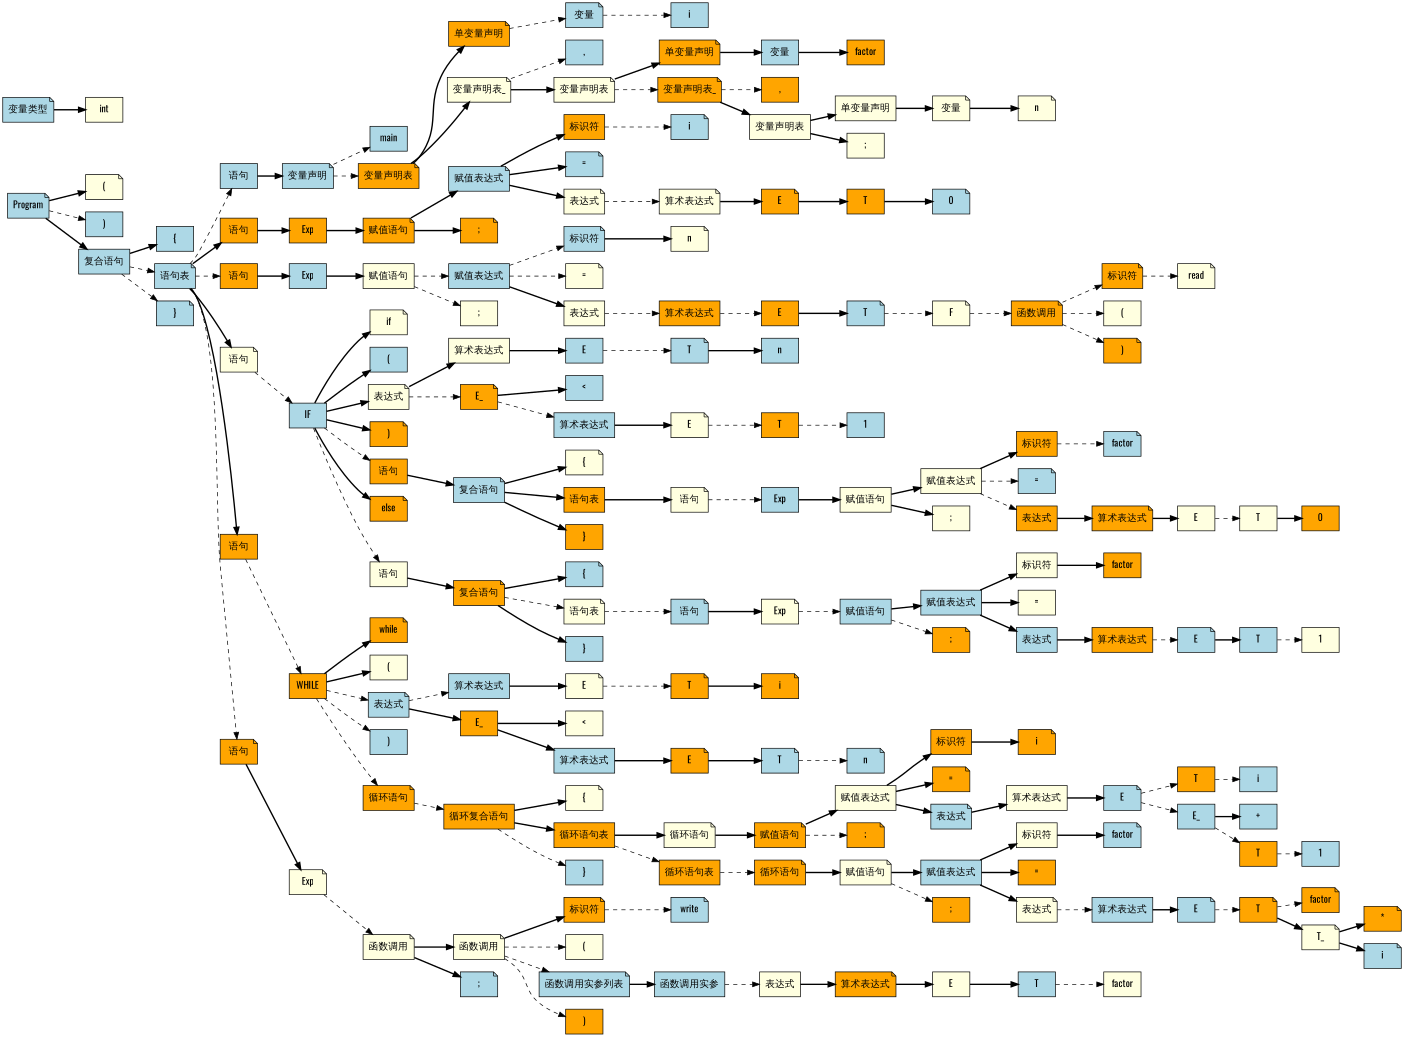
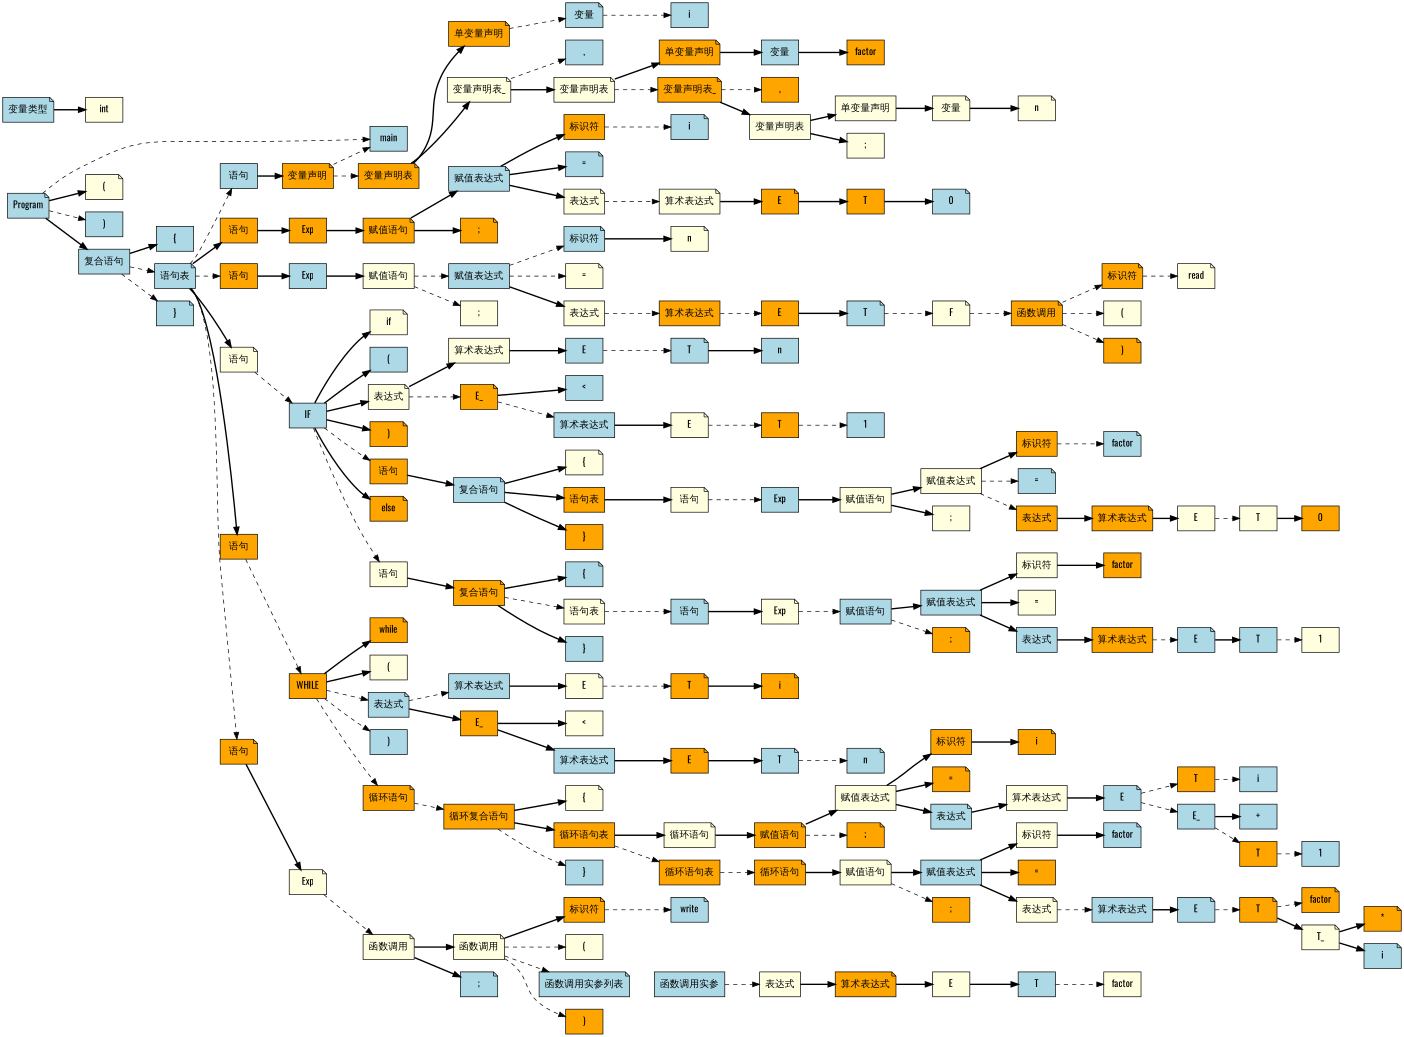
edge "Program" -> "main": added
node "变量声明": fillcolor lightblue -> orange
edge "函数调用实参列表" -> "函数调用实参": removed
